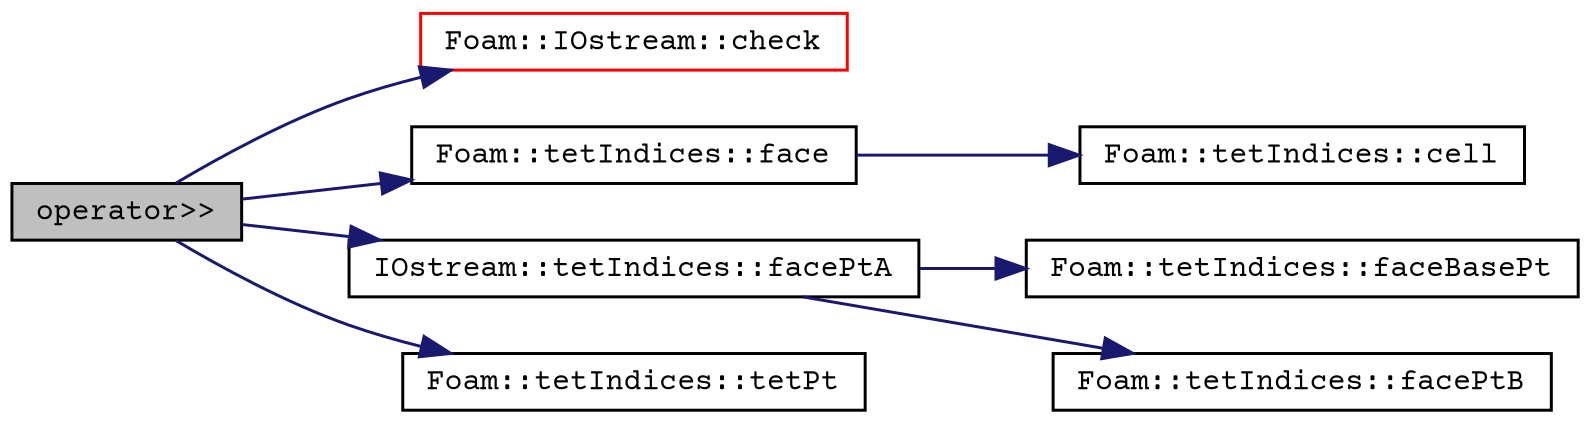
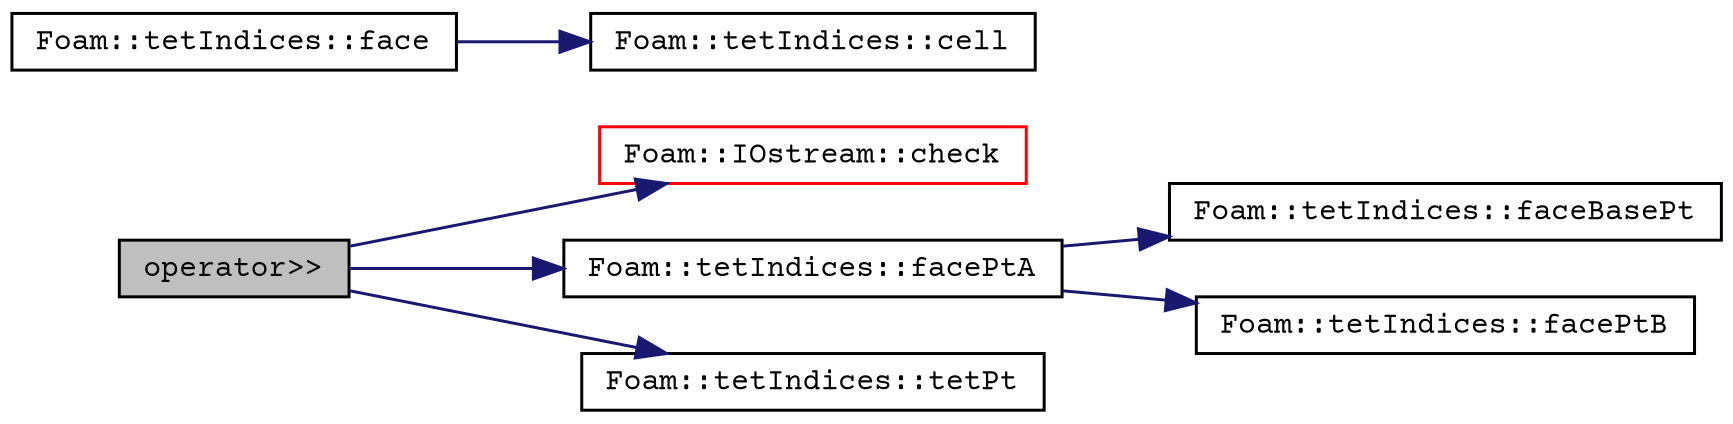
edge "operator>>" -> "Foam::tetIndices::face": removed
node "IOstream::tetIndices::facePtA": label "IOstream::tetIndices::facePtA" -> "Foam::tetIndices::facePtA"
